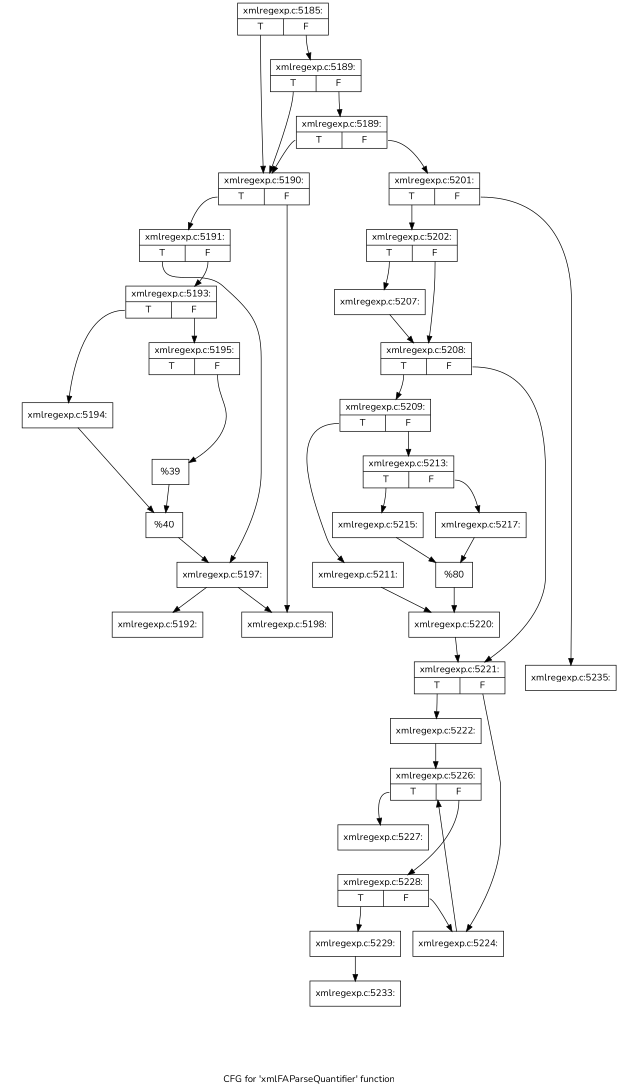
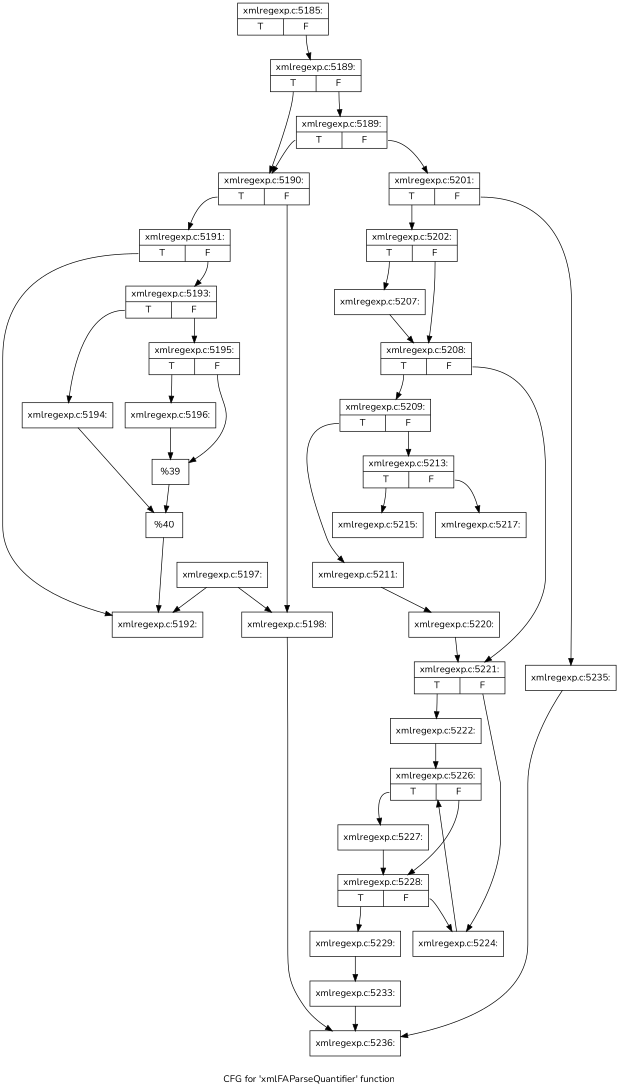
edge "xmlregexp.c:5185:" -> "xmlregexp.c:5190:": removed
edge "xmlregexp.c:5191:" -> "xmlregexp.c:5197:": now "xmlregexp.c:5191:" -> "xmlregexp.c:5192:"
node "xmlregexp.c:5196:": added
edge "%40" -> "xmlregexp.c:5197:": now "%40" -> "xmlregexp.c:5192:"
node "%80": removed
edge "xmlregexp.c:5227:" -> "xmlregexp.c:5228:": added
node "xmlregexp.c:5236:": added
